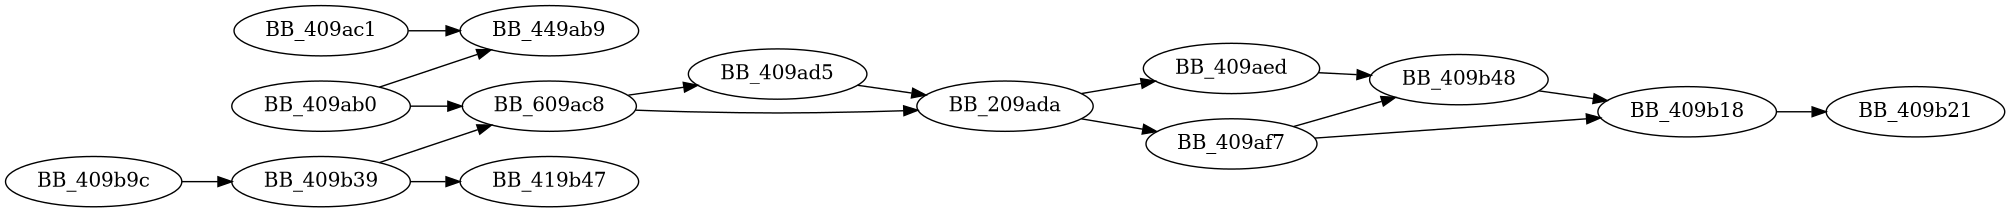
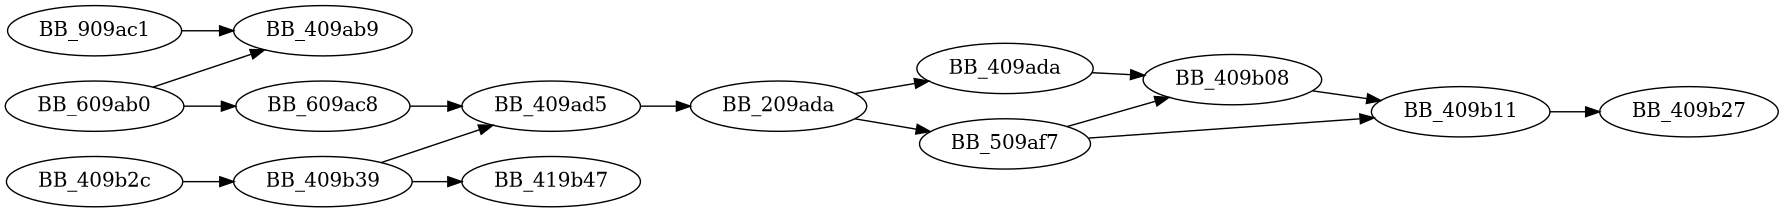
node "BB_409ac1": label "BB_409ac1" -> "BB_909ac1"
node "BB_449ab9": label "BB_449ab9" -> "BB_409ab9"
node "BB_409aed": label "BB_409aed" -> "BB_409ada"
node "BB_409b48": label "BB_409b48" -> "BB_409b08"
node "BB_409ab0": label "BB_409ab0" -> "BB_609ab0"
node "BB_409b18": label "BB_409b18" -> "BB_409b11"
node "BB_409b21": label "BB_409b21" -> "BB_409b27"
edge "BB_609ac8" -> "BB_209ada": removed
node "BB_409af7": label "BB_409af7" -> "BB_509af7"
edge "BB_409b39" -> "BB_609ac8": now "BB_409b39" -> "BB_409ad5"
node "BB_409b9c": label "BB_409b9c" -> "BB_409b2c"
